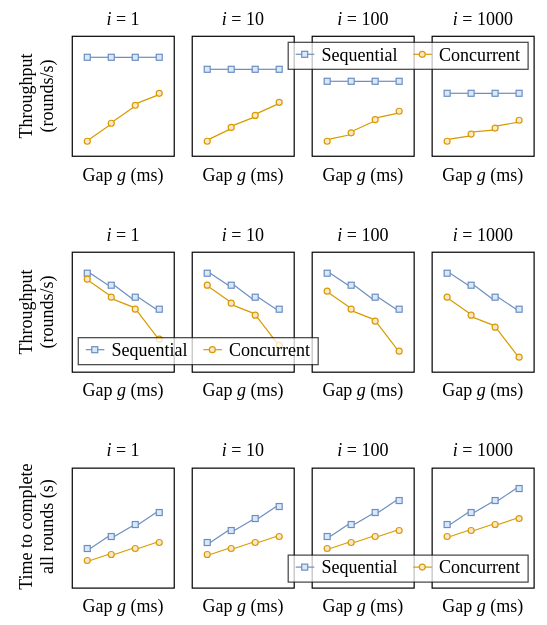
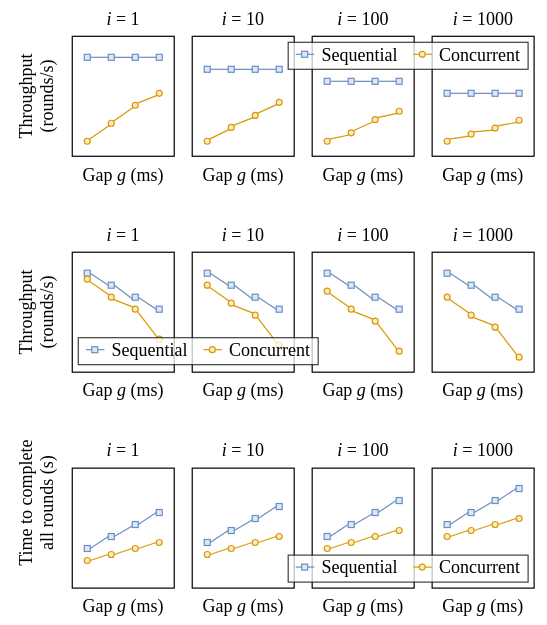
node "Time to complete all rounds (s)": moved (36, 527) -> (36, 503)
